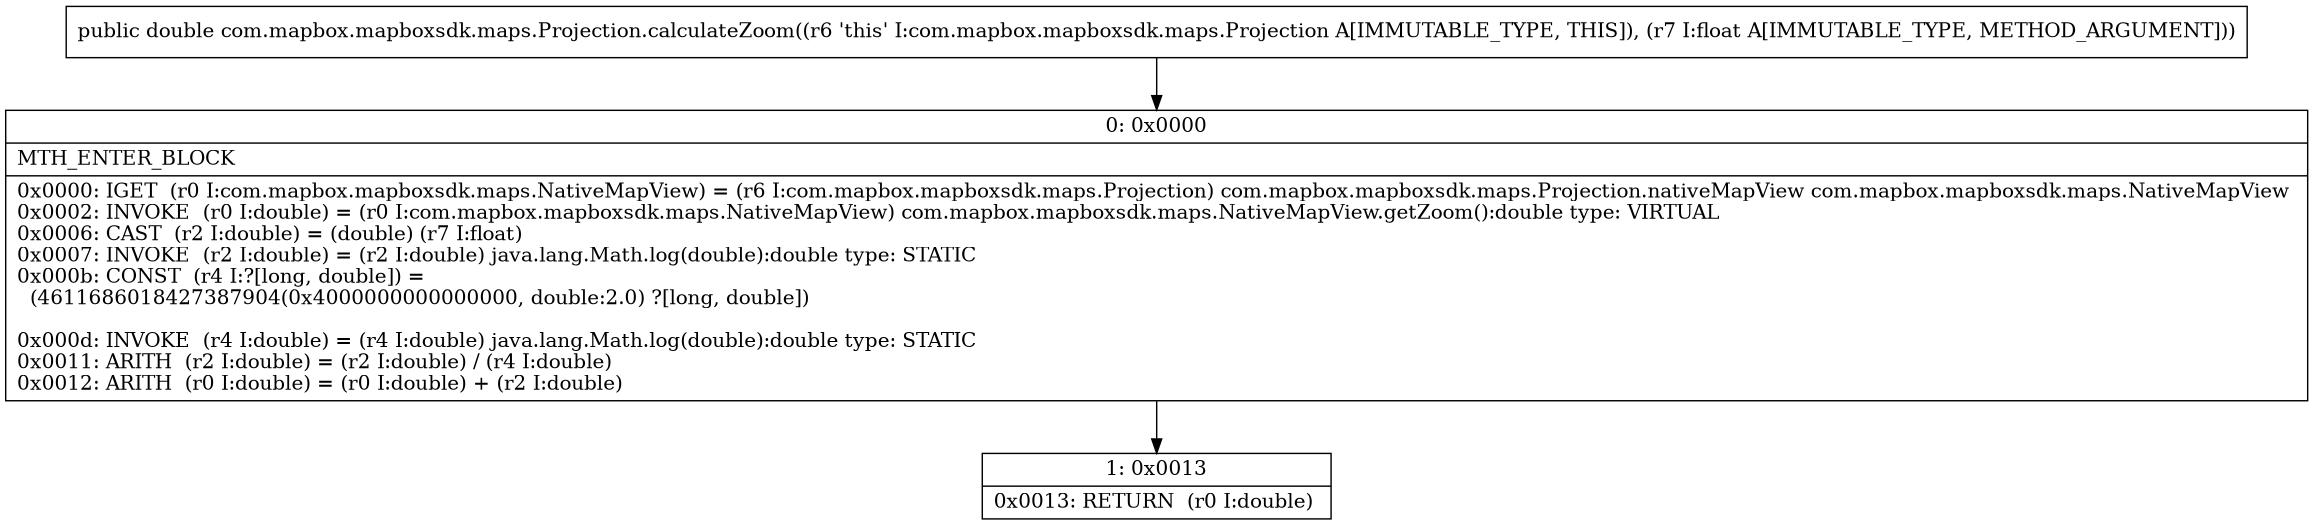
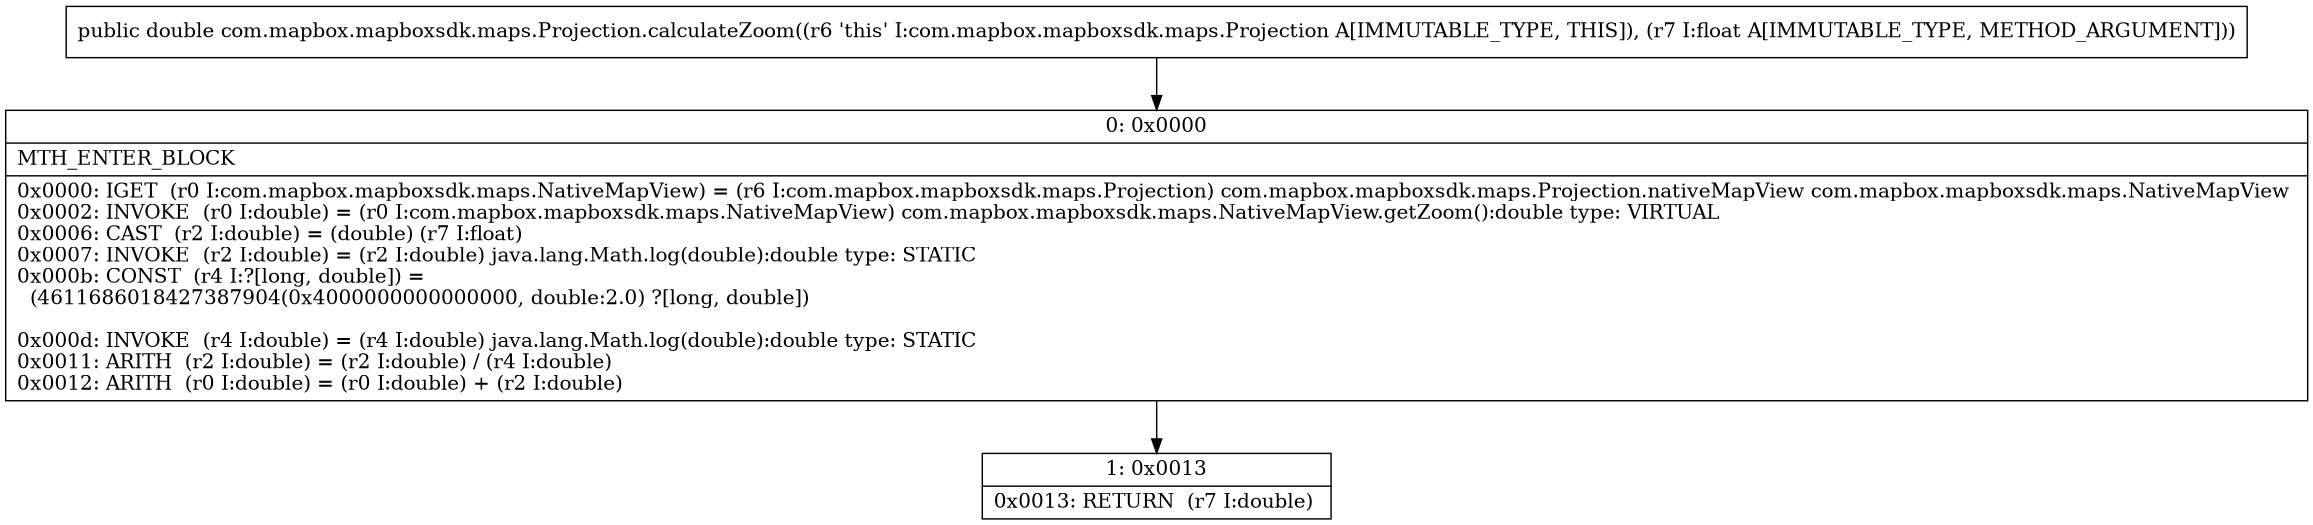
node "1: 0x0013": text "0x0013: RETURN  (r0 I:double)" -> "0x0013: RETURN  (r7 I:double)"
